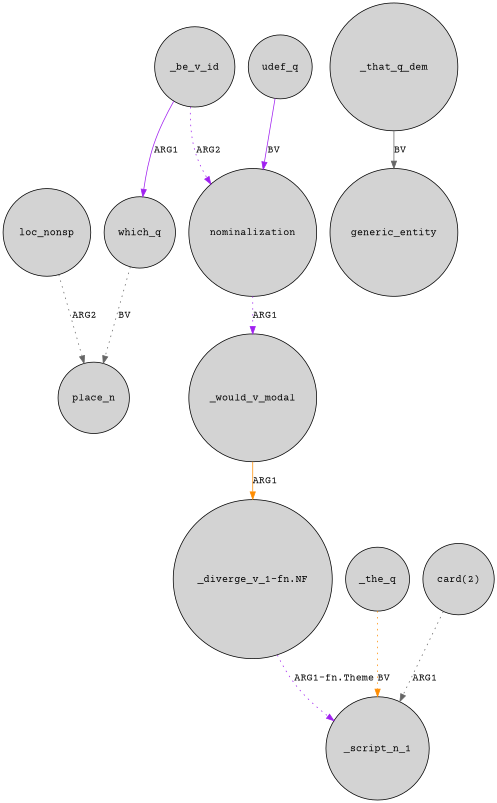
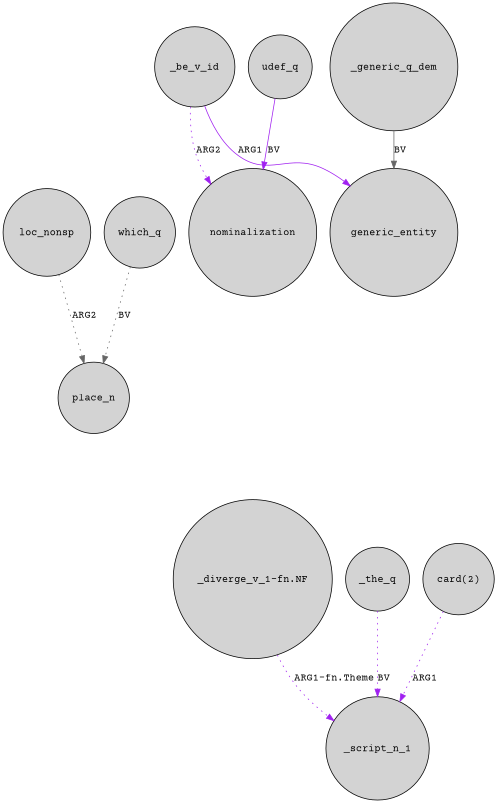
node "_that_q_dem": label "_that_q_dem" -> "_generic_q_dem"
edge "_be_v_id" -> "which_q": now "_be_v_id" -> "generic_entity"
node "_would_v_modal": removed
edge "_the_q" -> "_script_n_1": color darkorange -> purple
edge "card(2)" -> "_script_n_1": color gray40 -> purple
